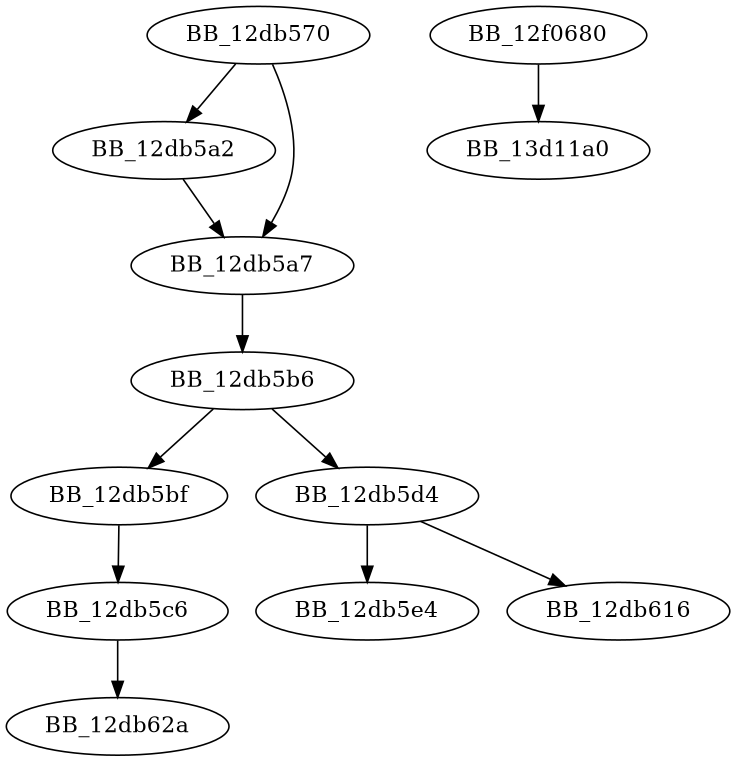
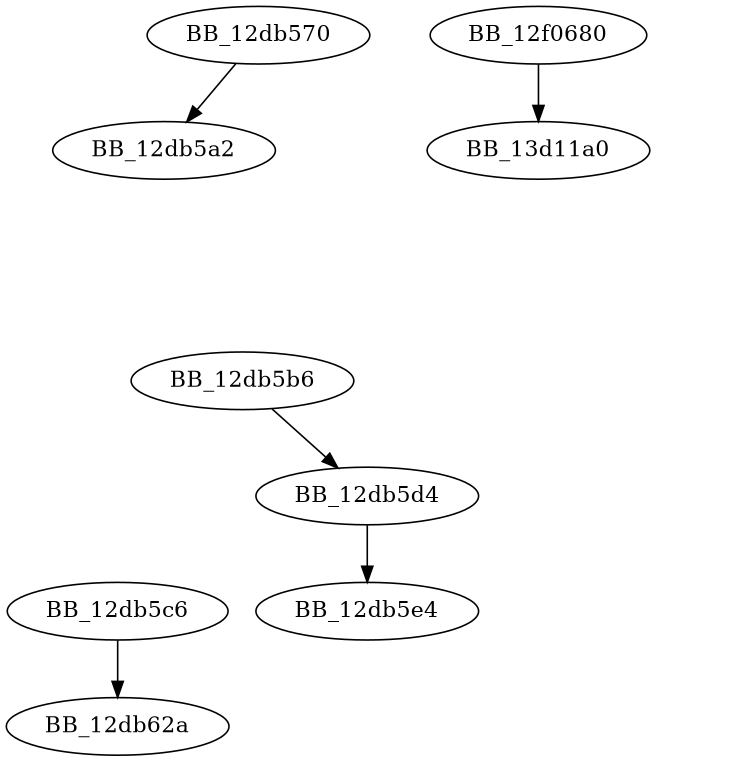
node "BB_12db5a7": removed
node "BB_12db5bf": removed
node "BB_12db616": removed
